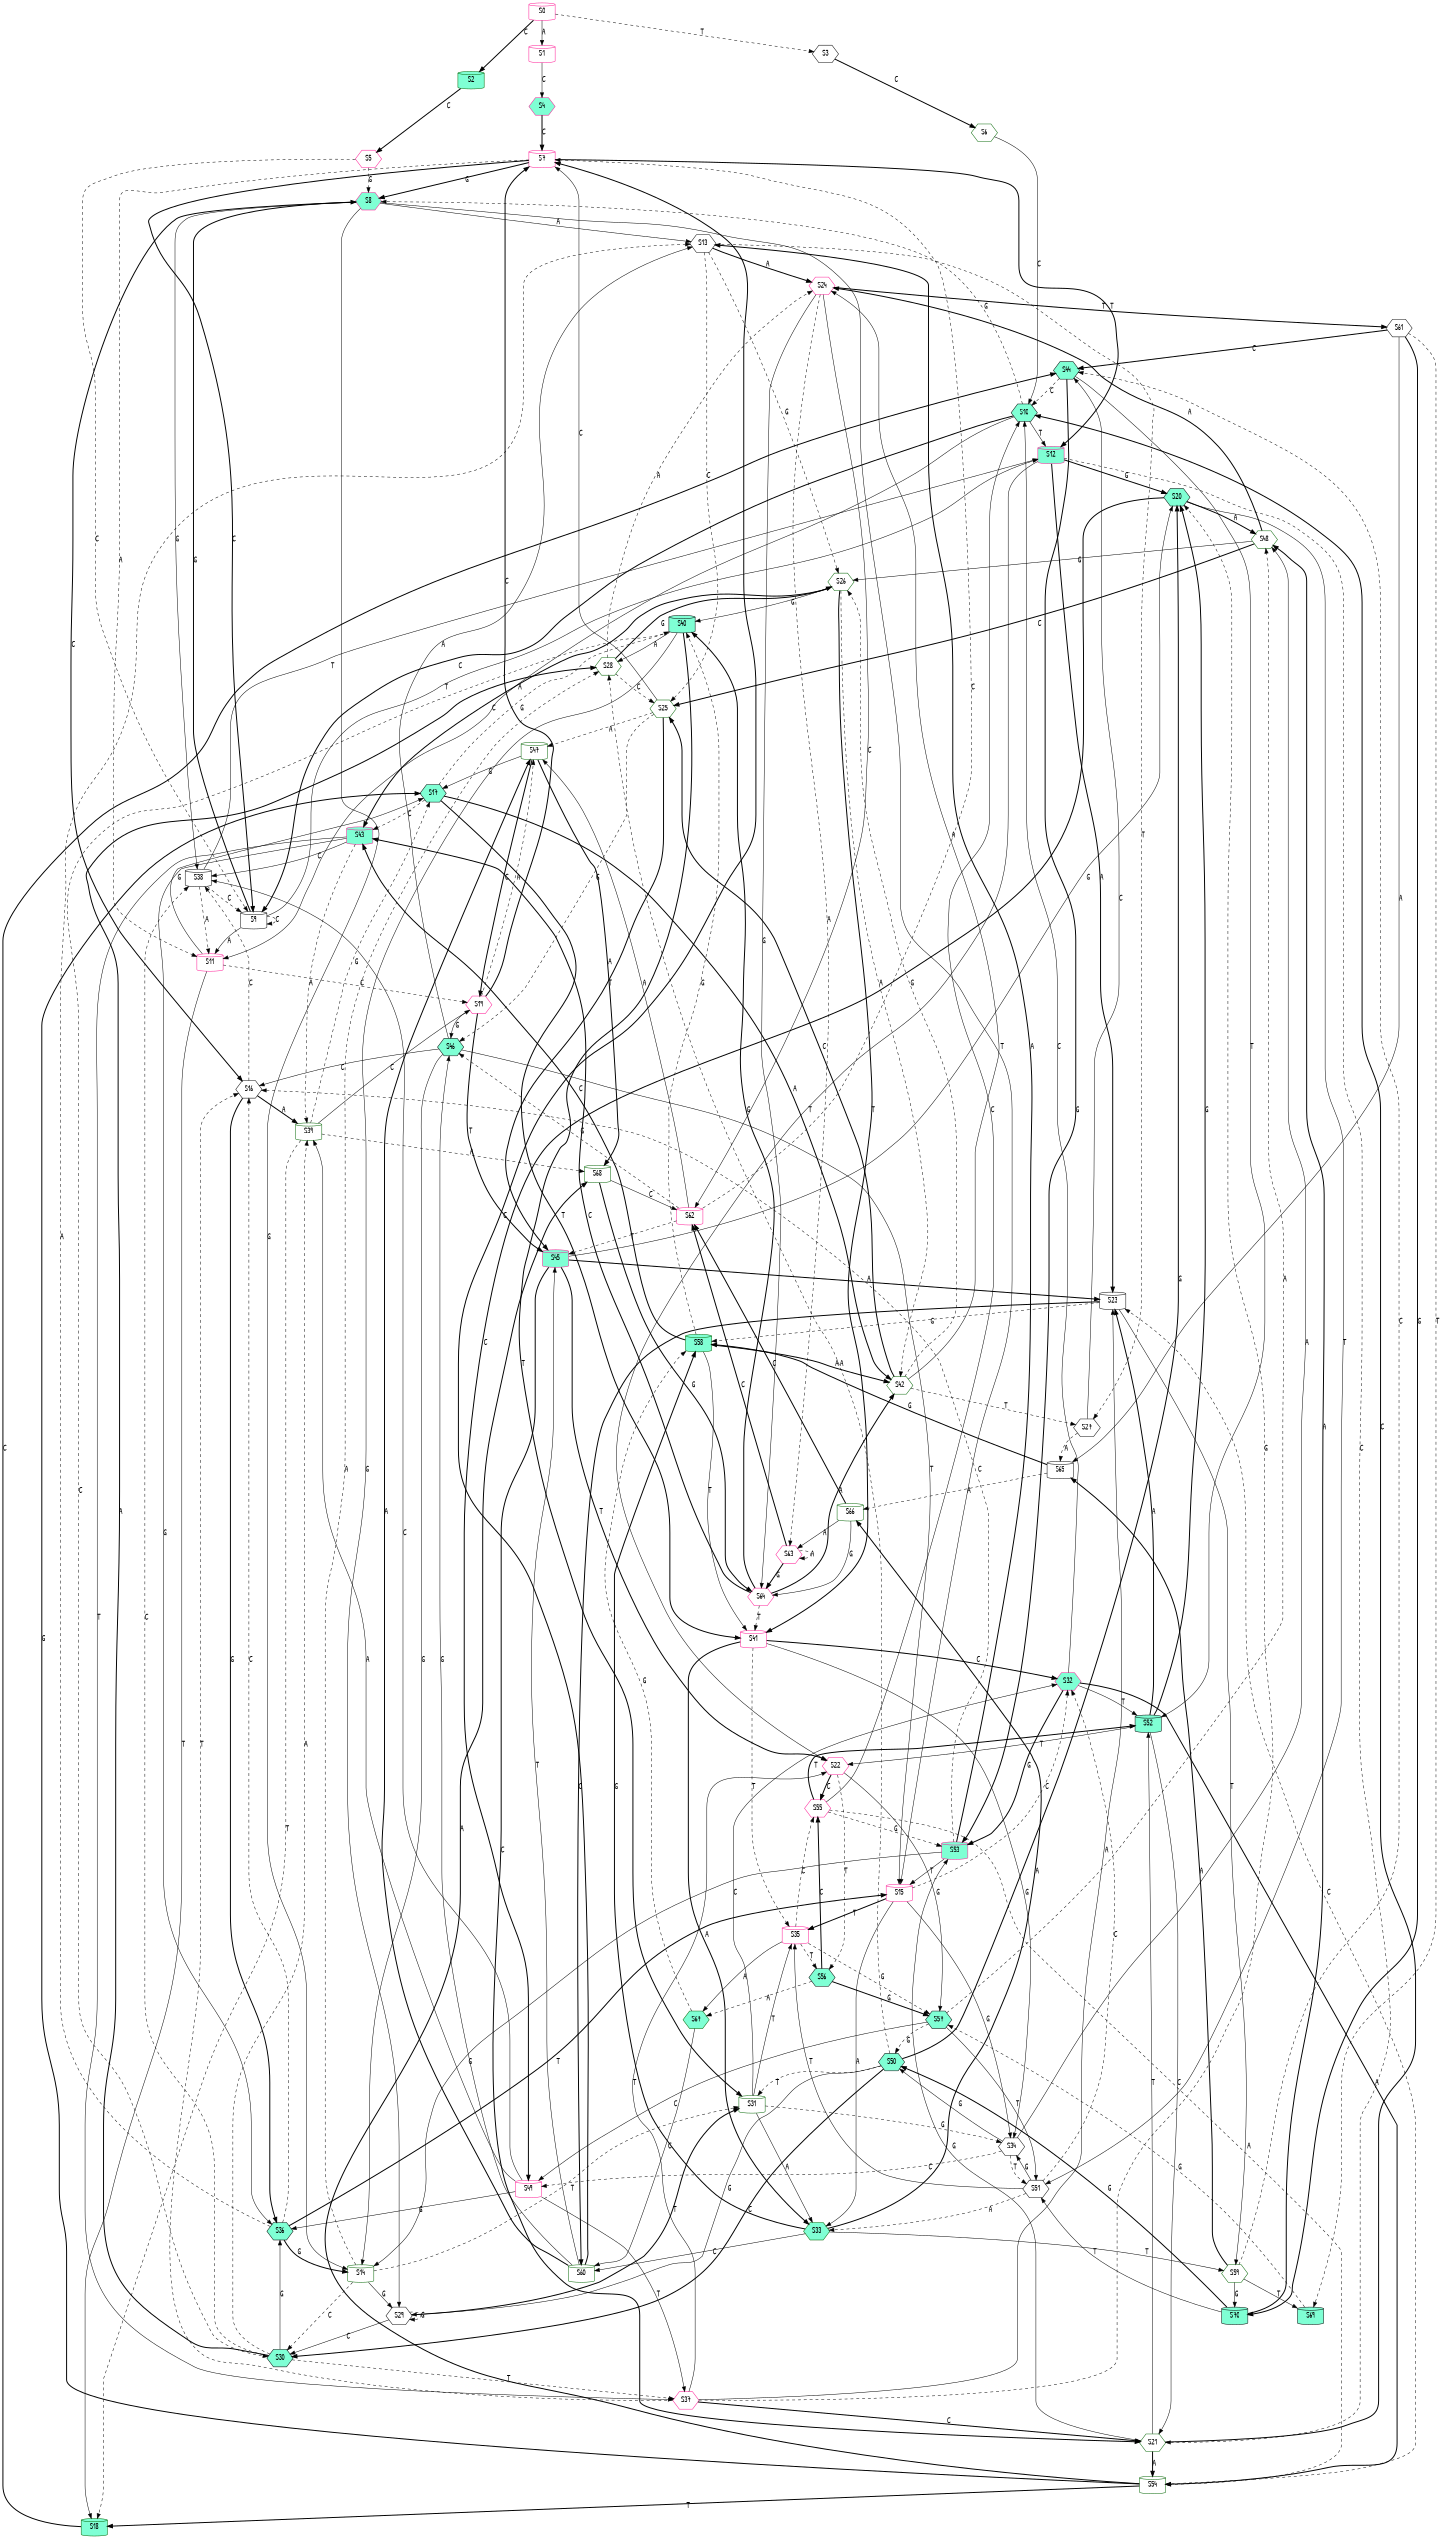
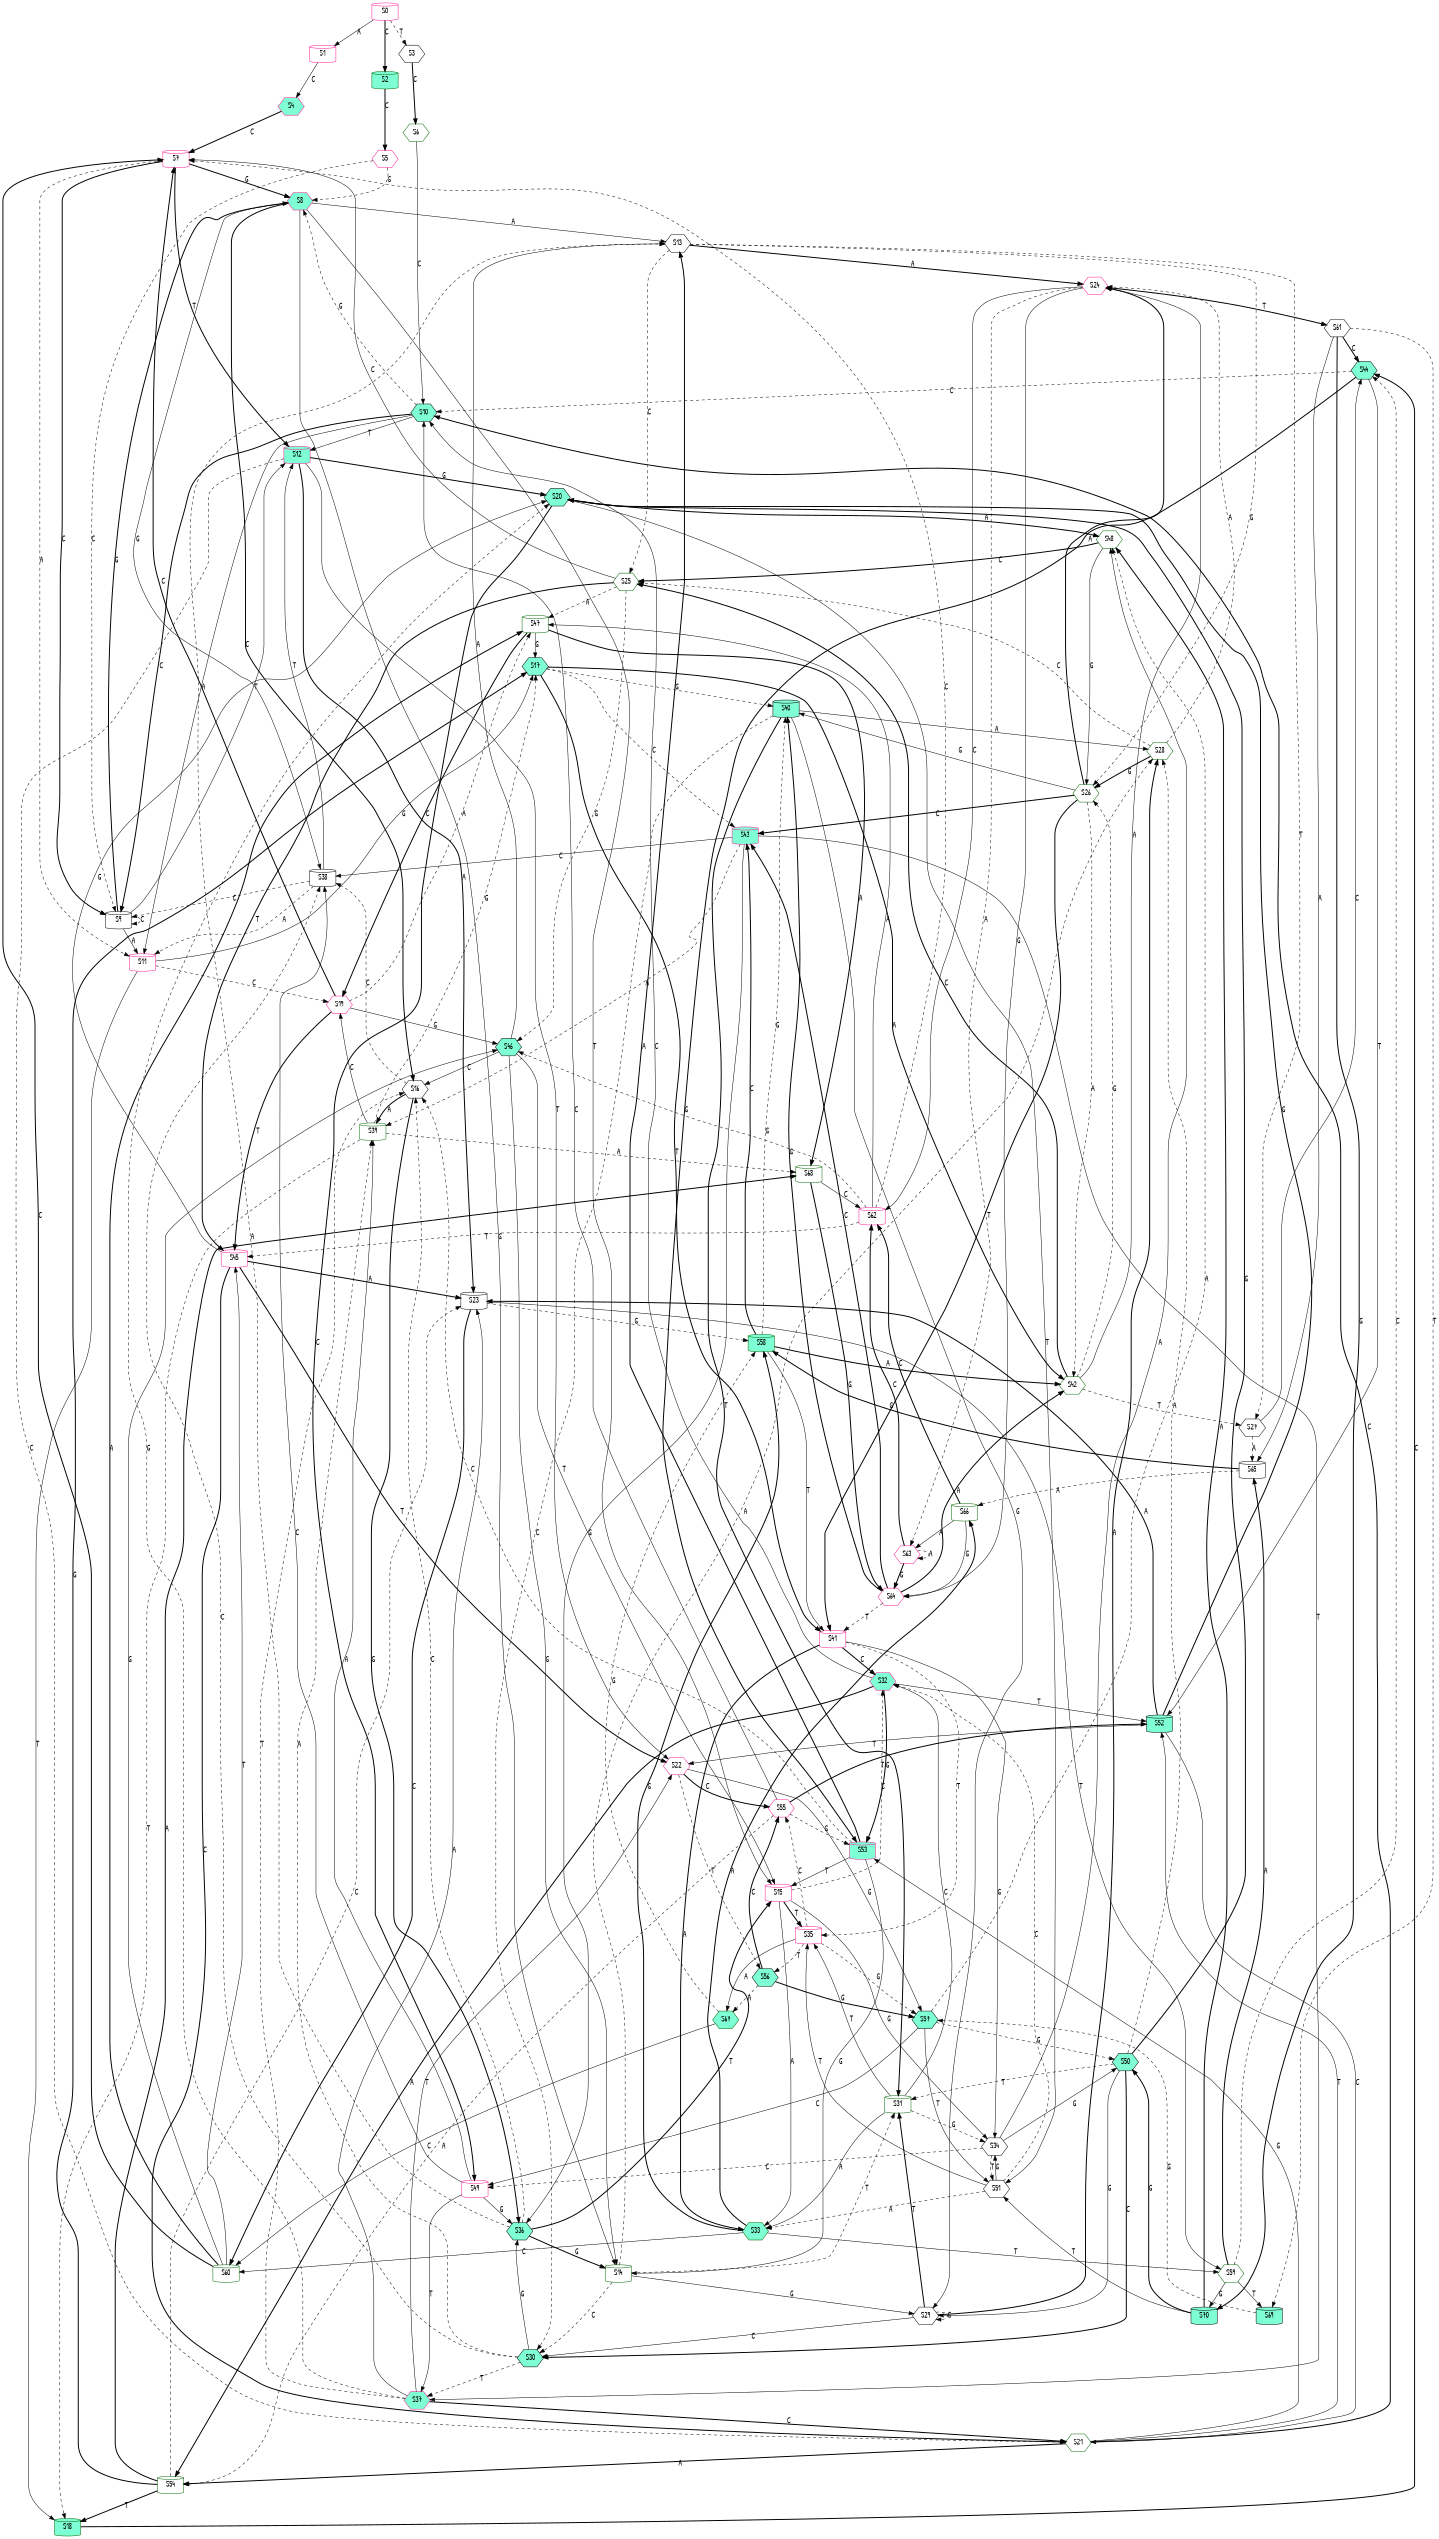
edge "S48" -> "S24": now "S26" -> "S24"
node "S45": fillcolor aquamarine -> white
edge "S30" -> "S28": now "S29" -> "S28"
node "S37": fillcolor white -> aquamarine
